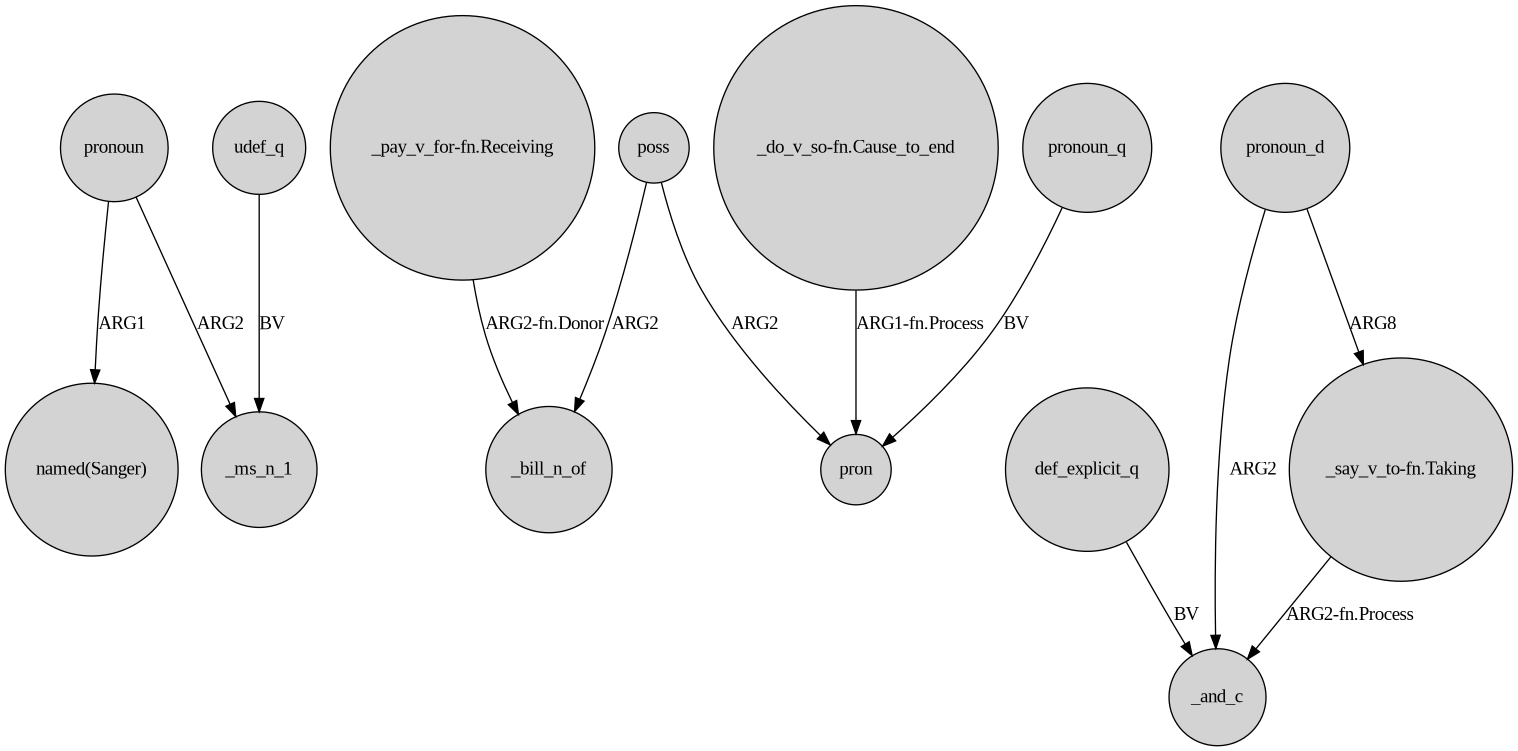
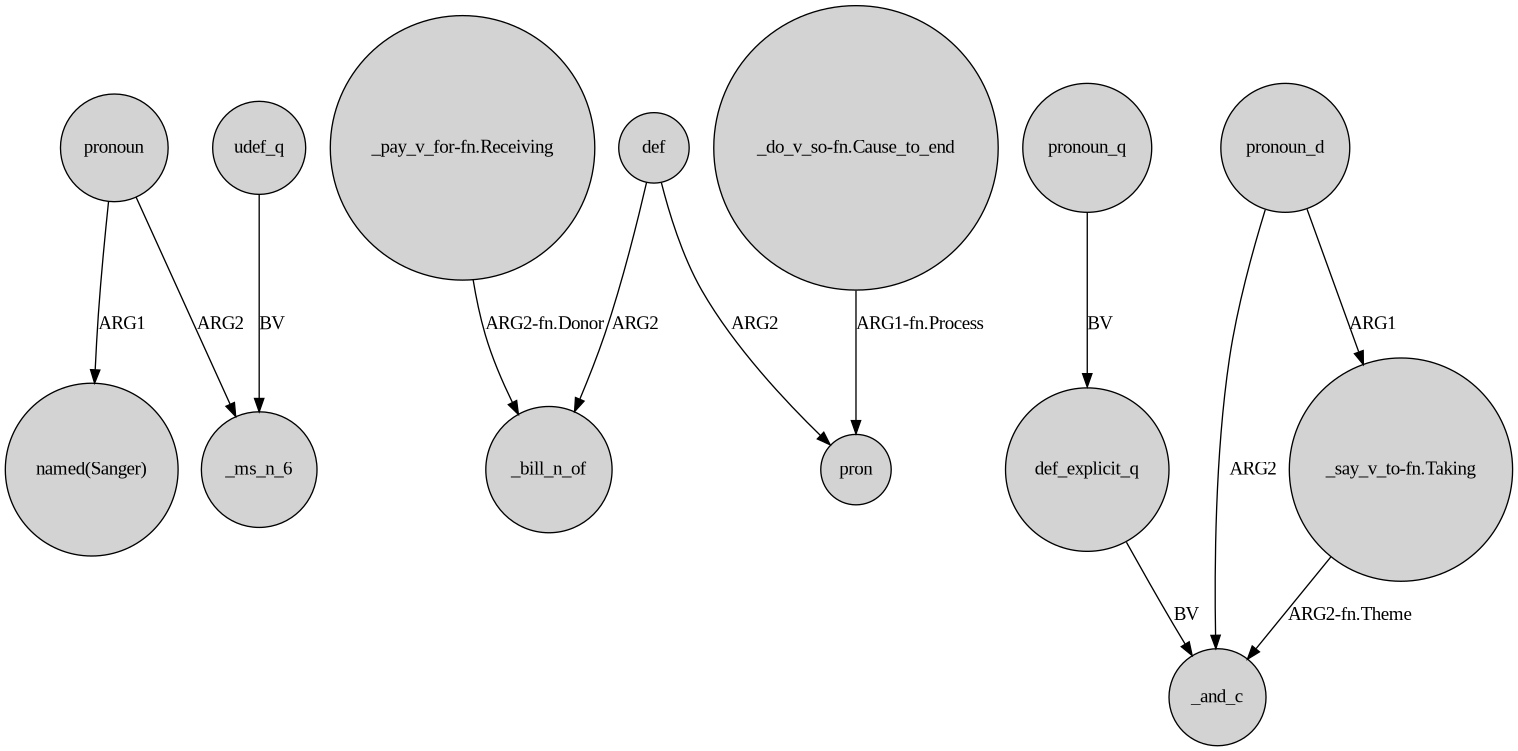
node "poss": label "poss" -> "def"
edge "pronoun_d" -> "_say_v_to-fn.Taking": label "ARG8" -> "ARG1"
edge "pronoun_q" -> "pron": now "pronoun_q" -> "def_explicit_q"
node "_ms_n_1": label "_ms_n_1" -> "_ms_n_6"
edge "_say_v_to-fn.Taking" -> "_and_c": label "ARG2-fn.Process" -> "ARG2-fn.Theme"
